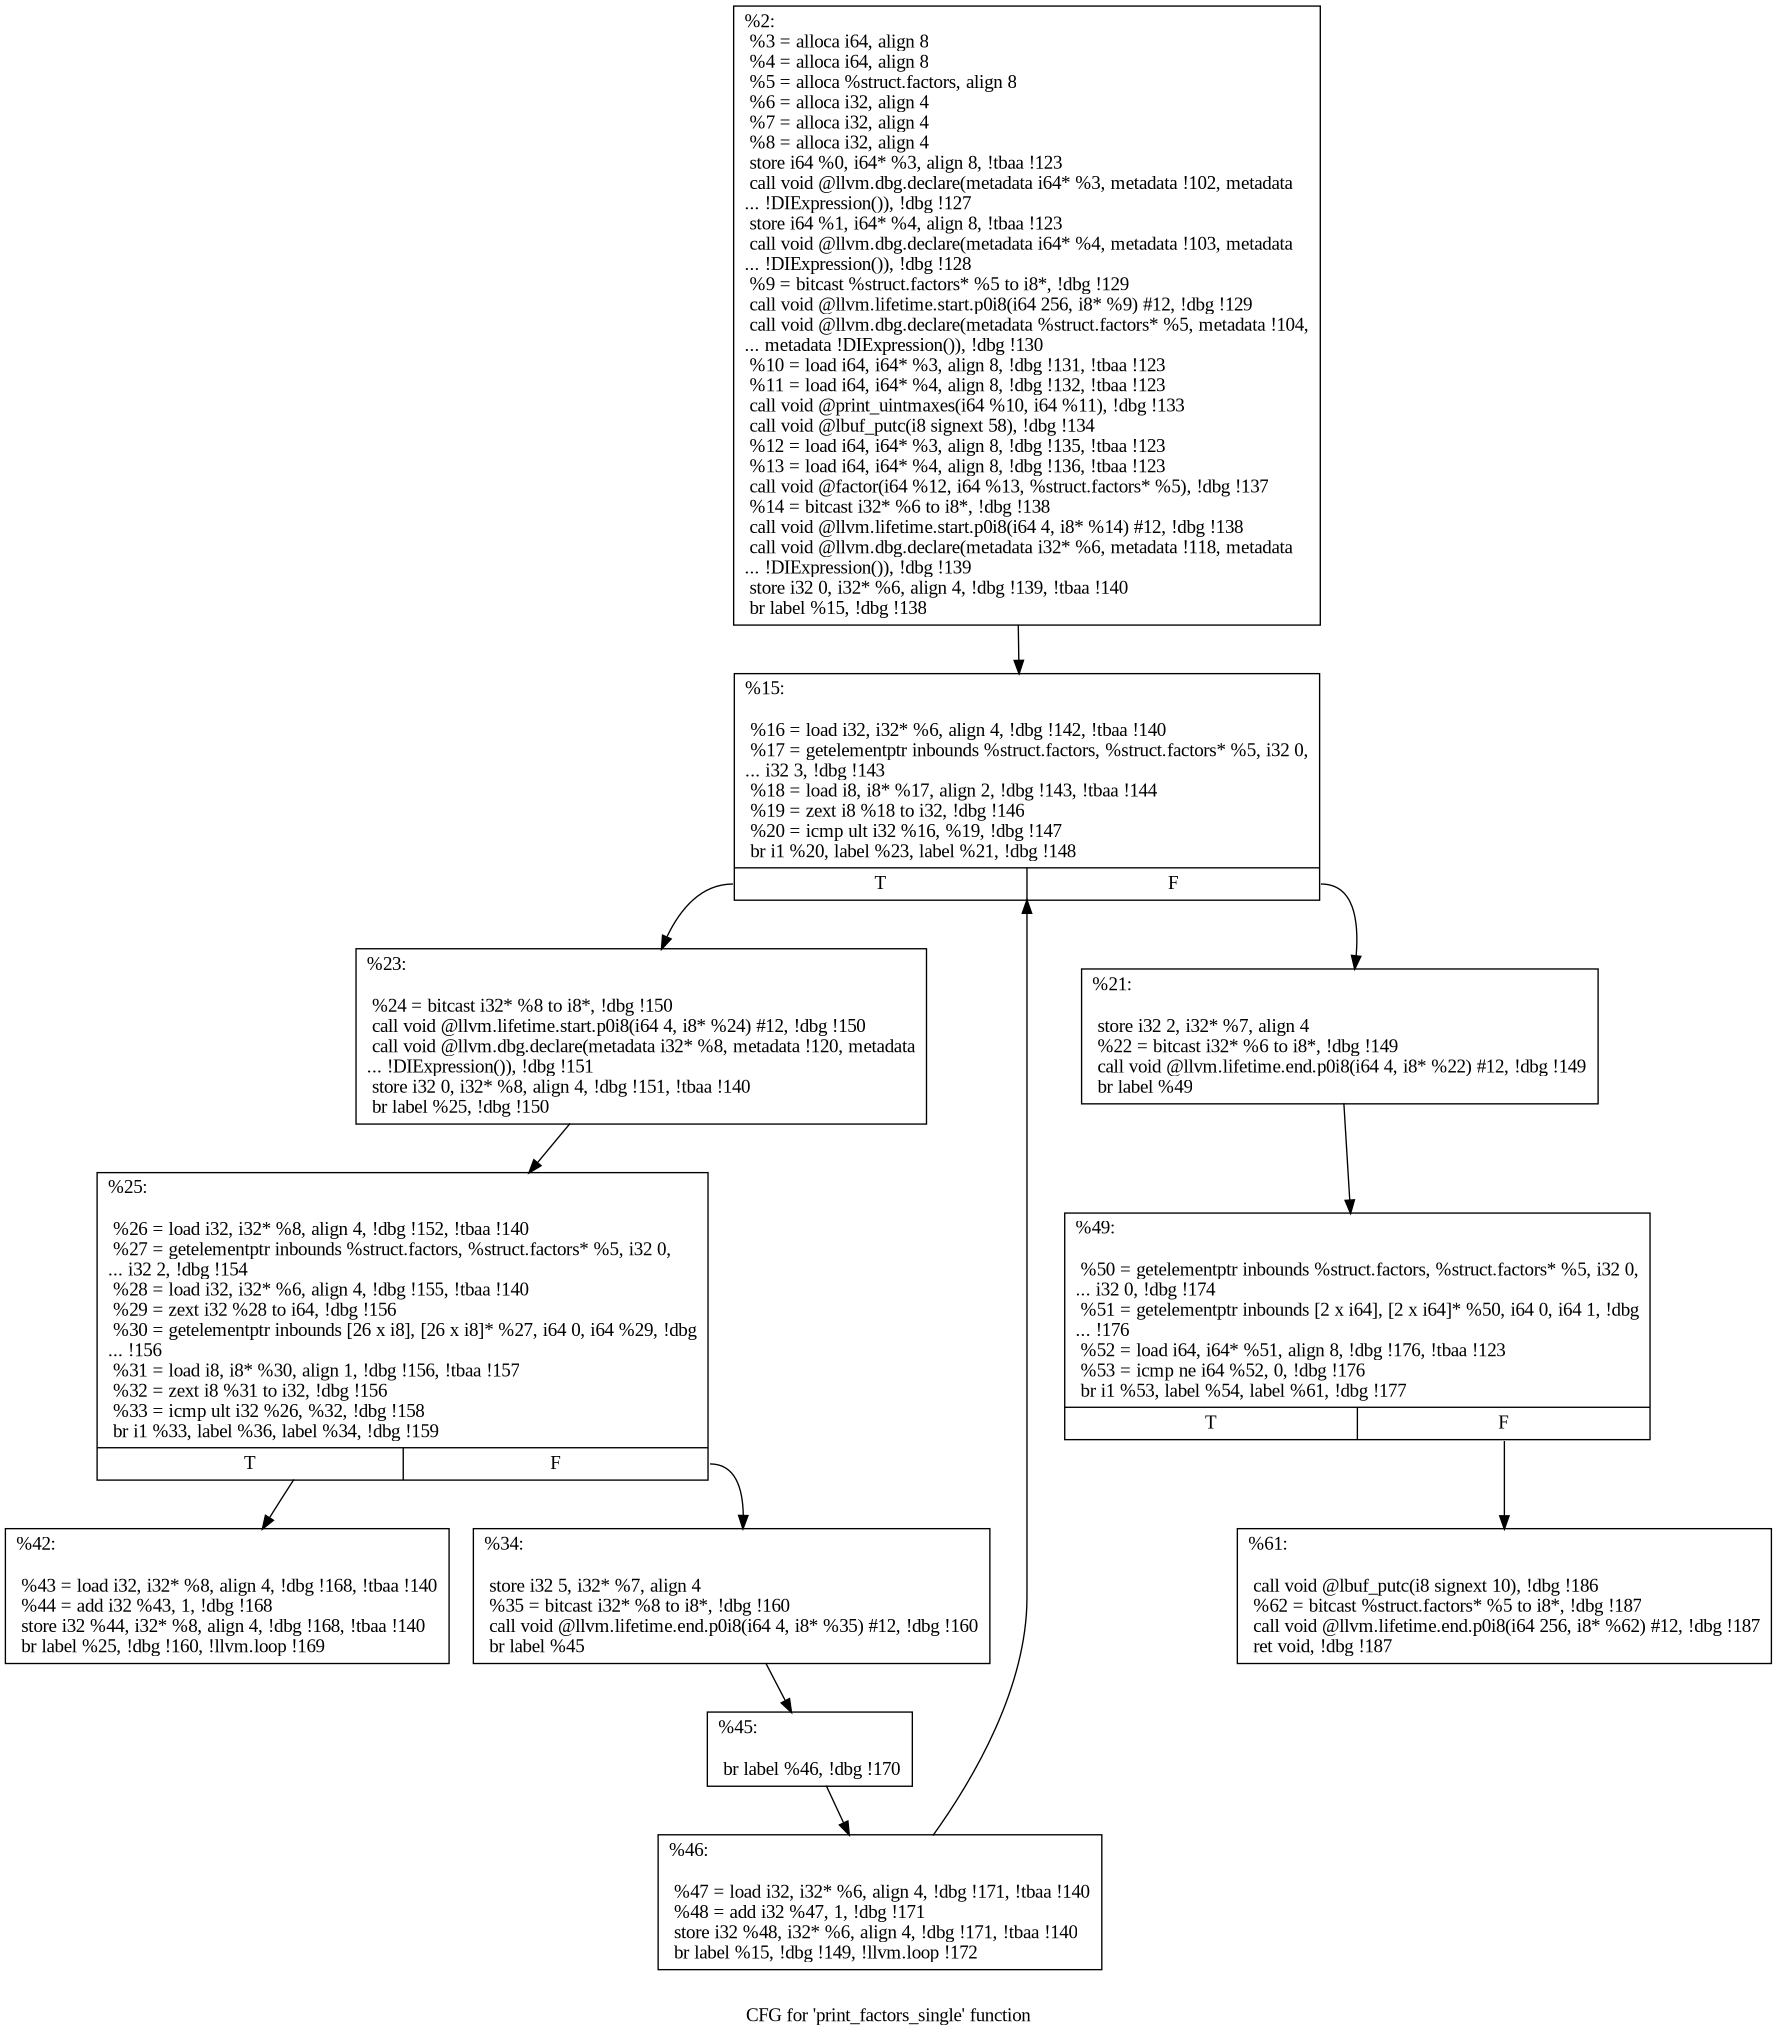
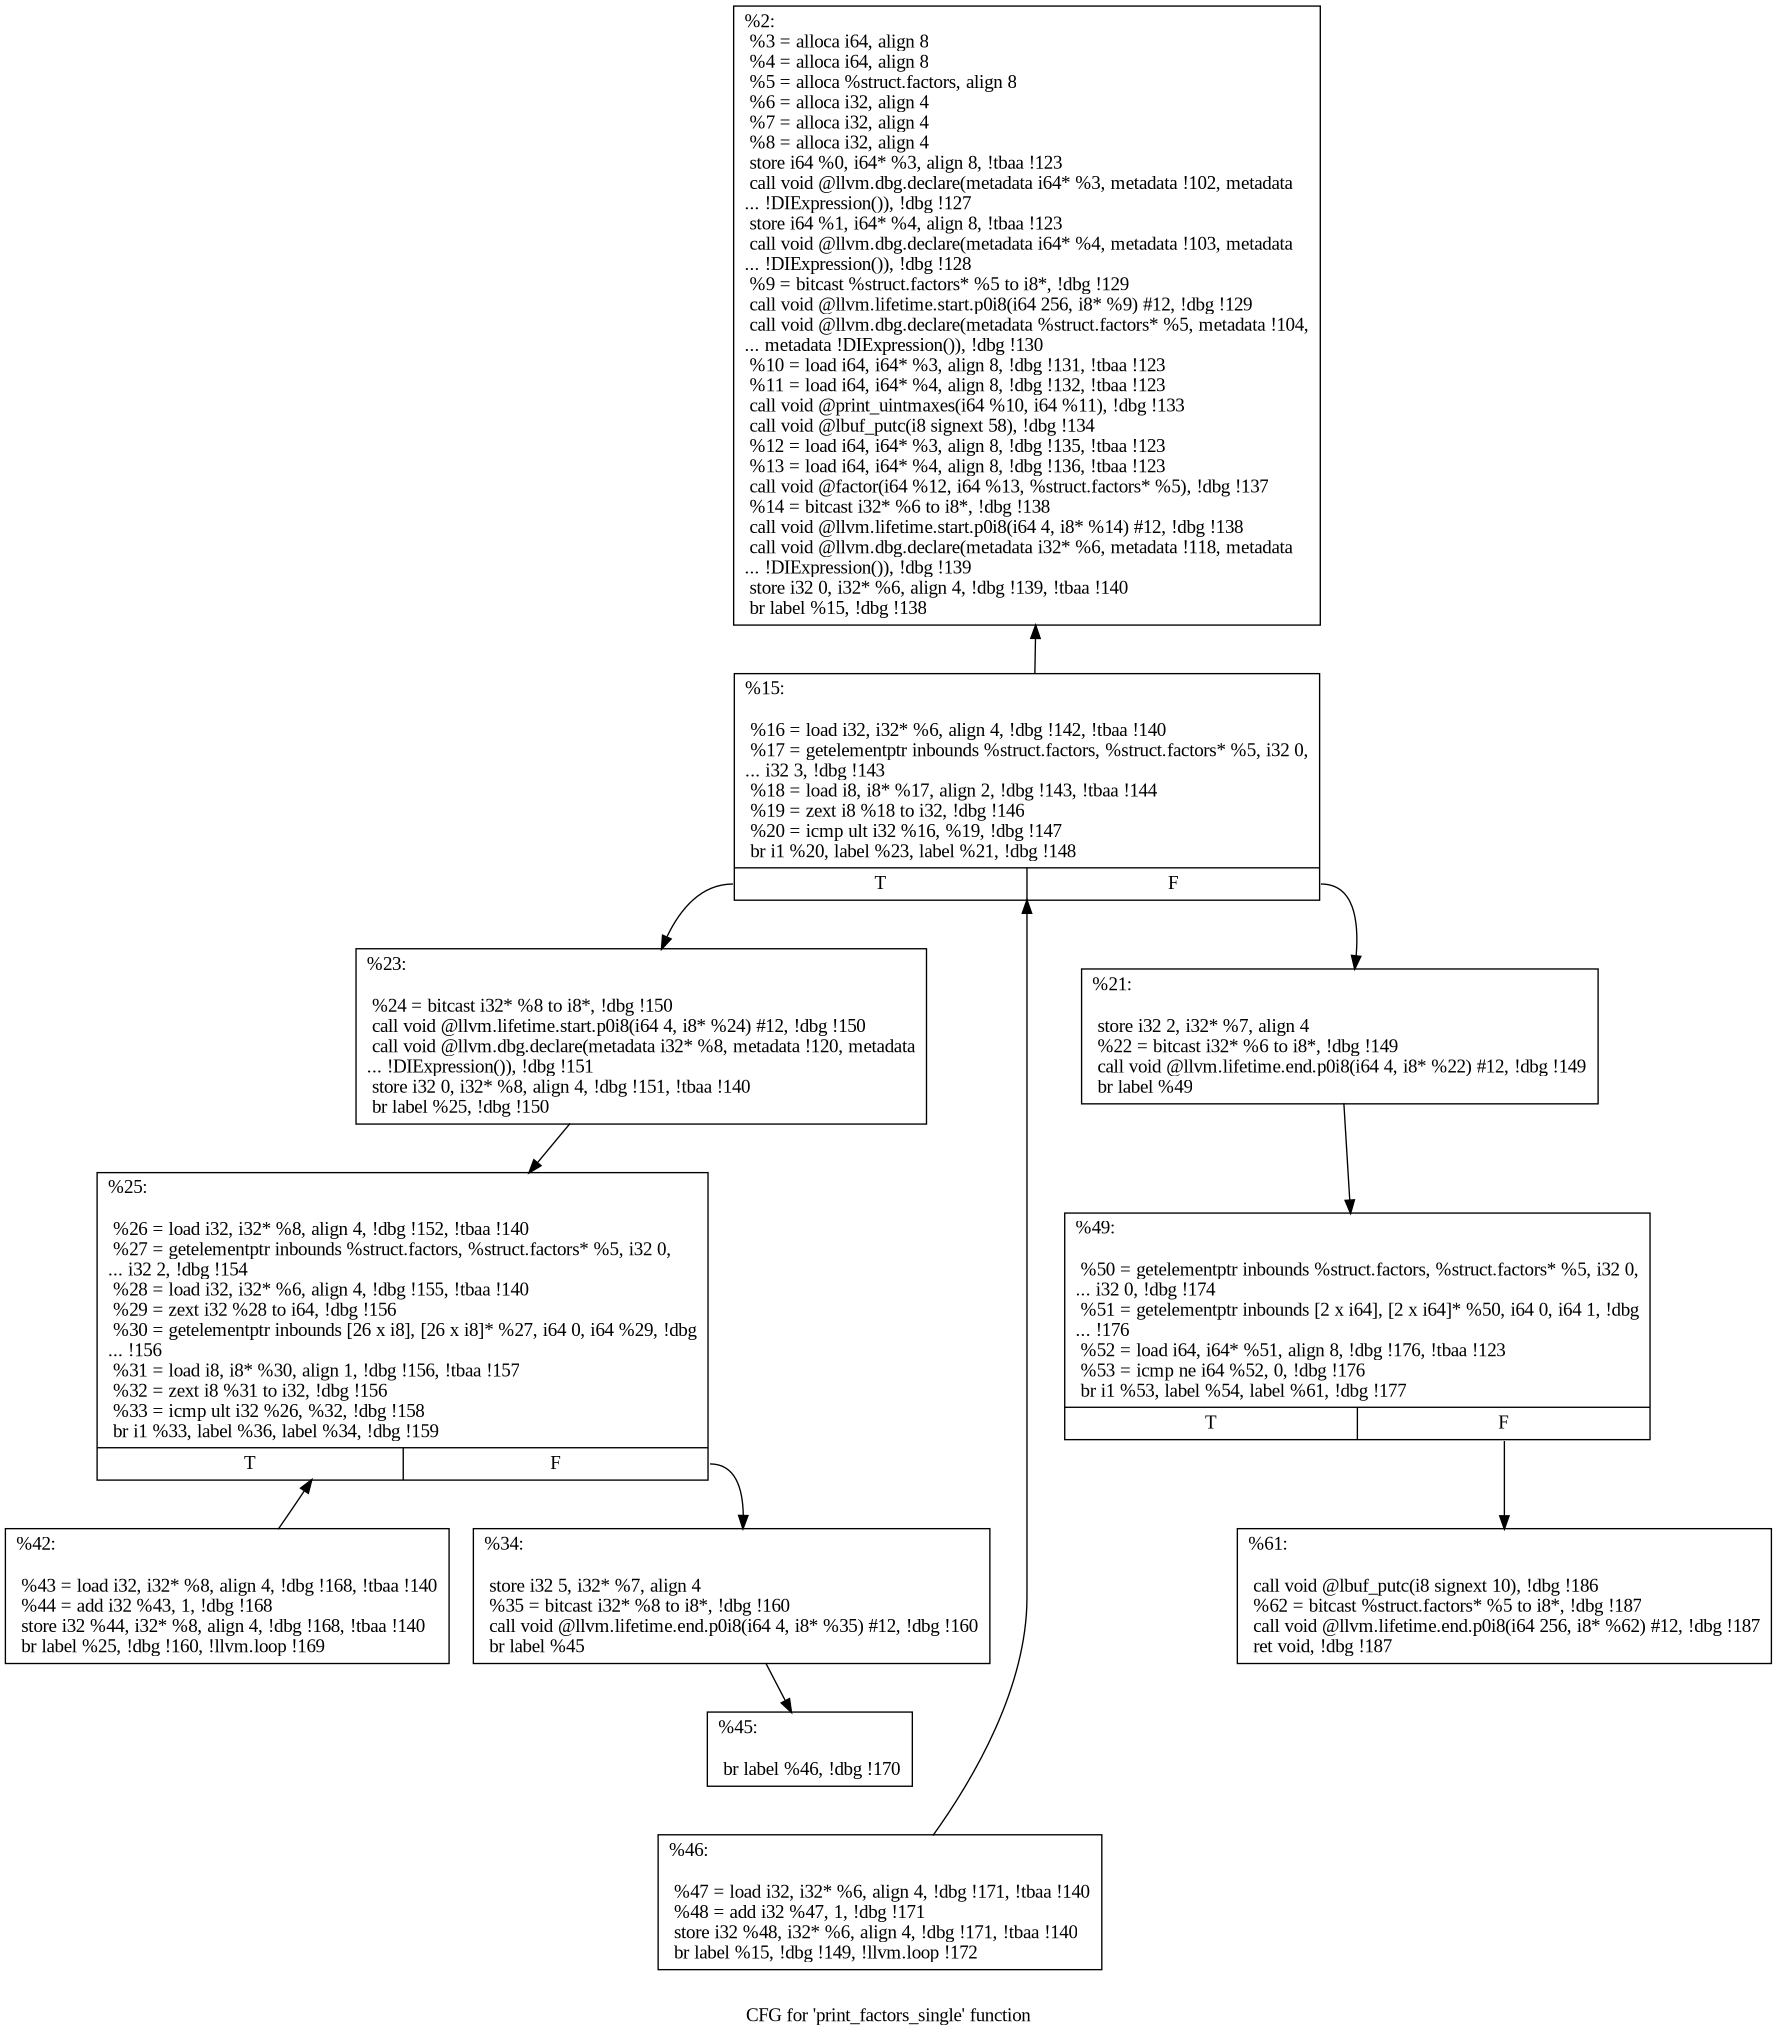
edge "%2:" -> "%15:": reversed
edge "%25:" -> "%42:": reversed
edge "%45:" -> "%46:": removed
